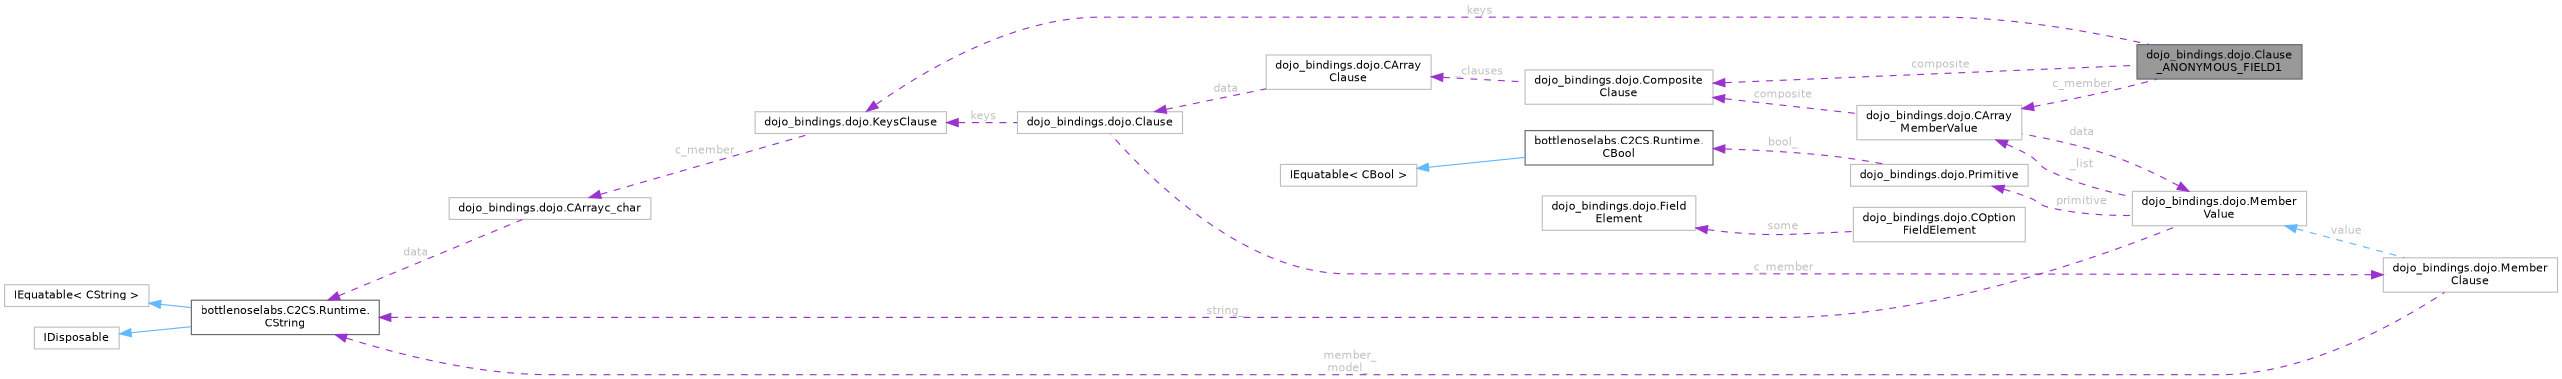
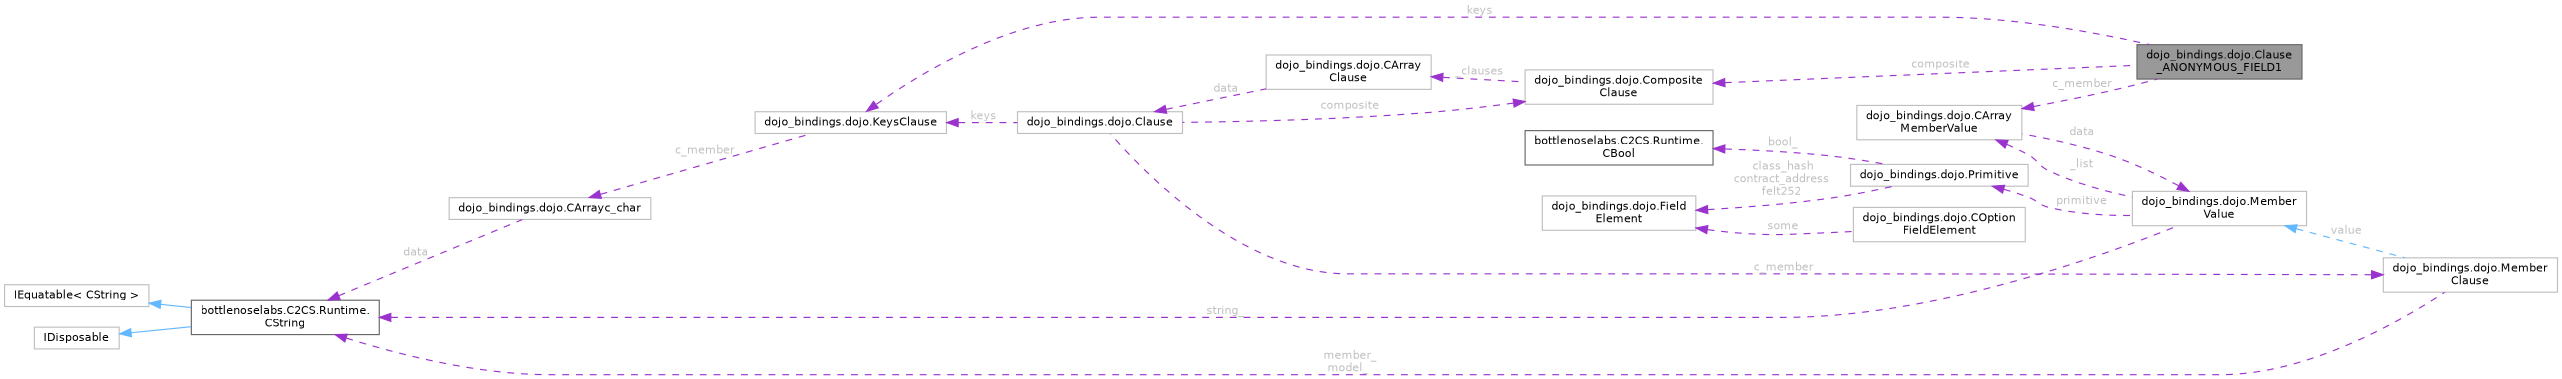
edge "dojo_bindings.dojo.CArray MemberValue" -> "dojo_bindings.dojo.Composite Clause": now "dojo_bindings.dojo.Clause" -> "dojo_bindings.dojo.Composite Clause"
node "IEquatable< CBool >": removed
edge "dojo_bindings.dojo.Primitive" -> "dojo_bindings.dojo.Field Element": added, label "class_hash contract_address felt252"
